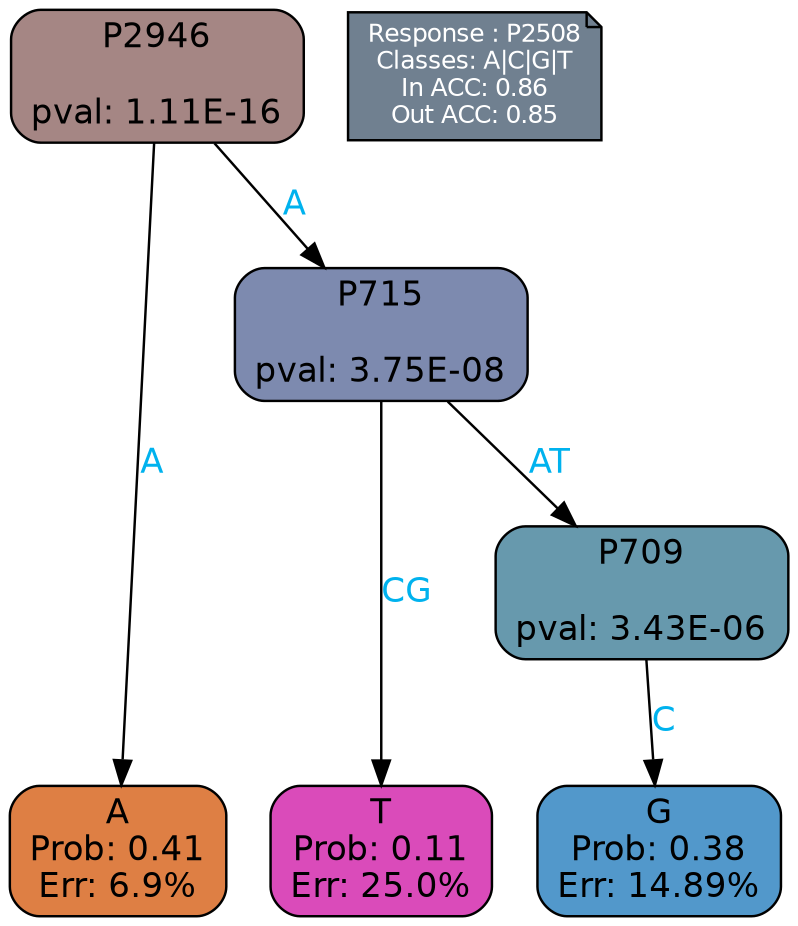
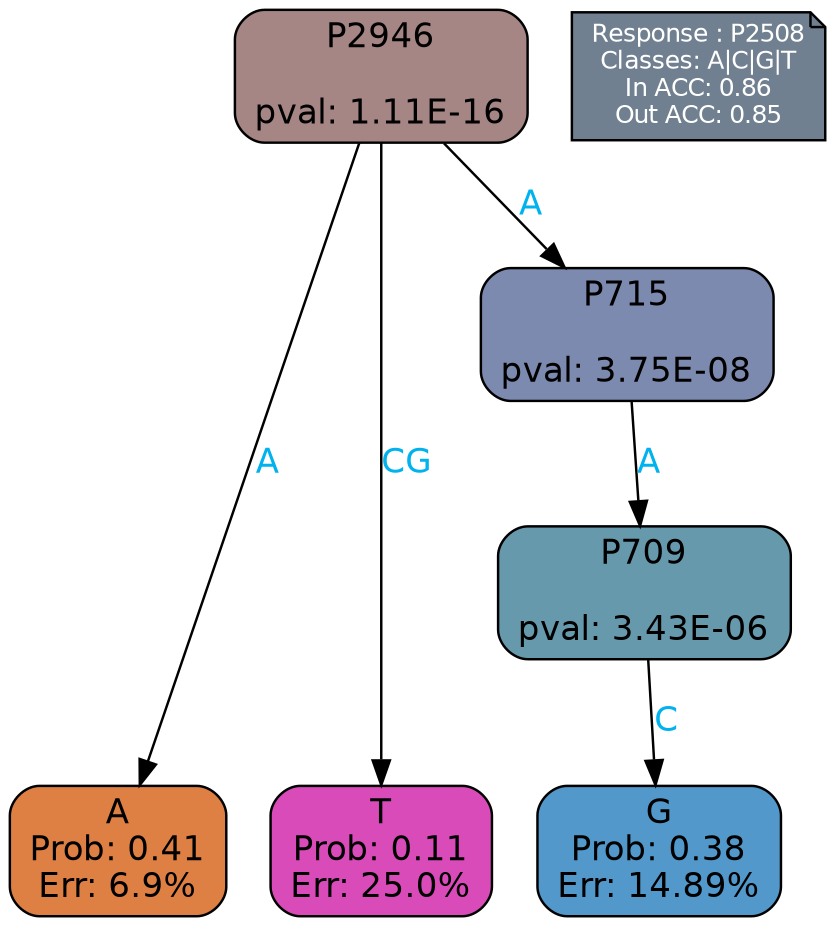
edge "P715 pval: 3.75E-08" -> "P709 pval: 3.43E-06": label "AT" -> "A"
edge "P715 pval: 3.75E-08" -> "T Prob: 0.11 Err: 25.0%": now "P2946 pval: 1.11E-16" -> "T Prob: 0.11 Err: 25.0%"
